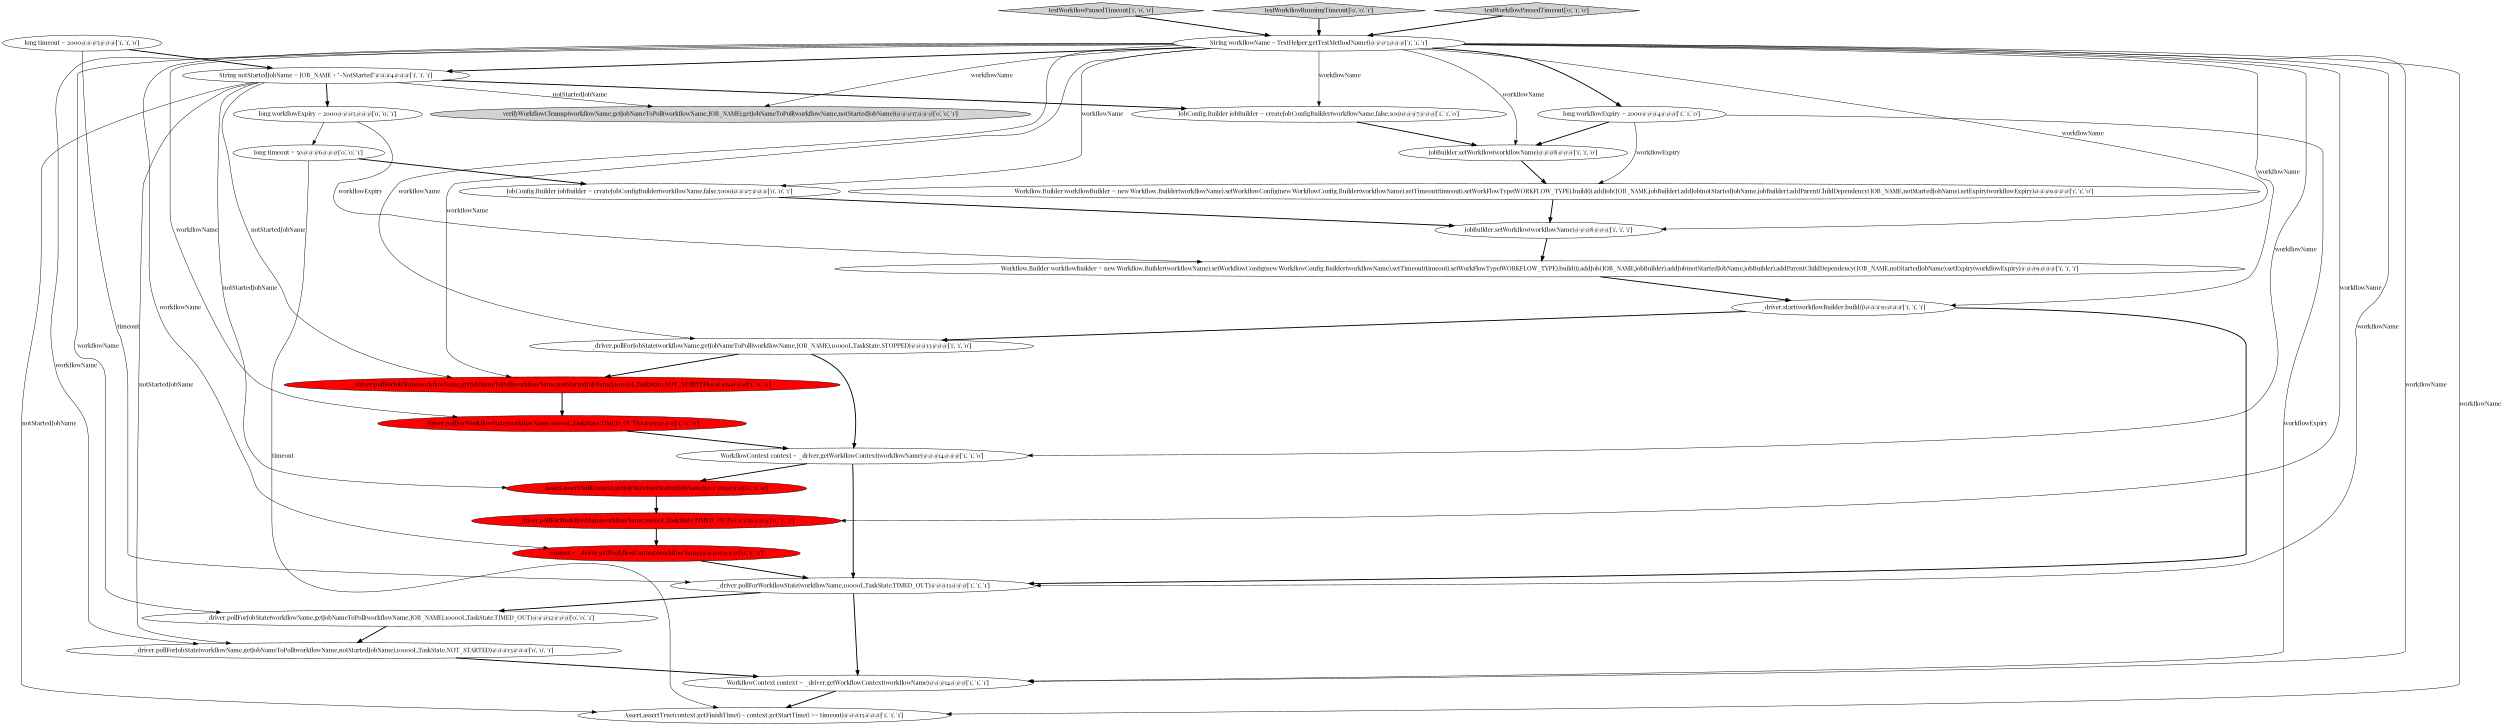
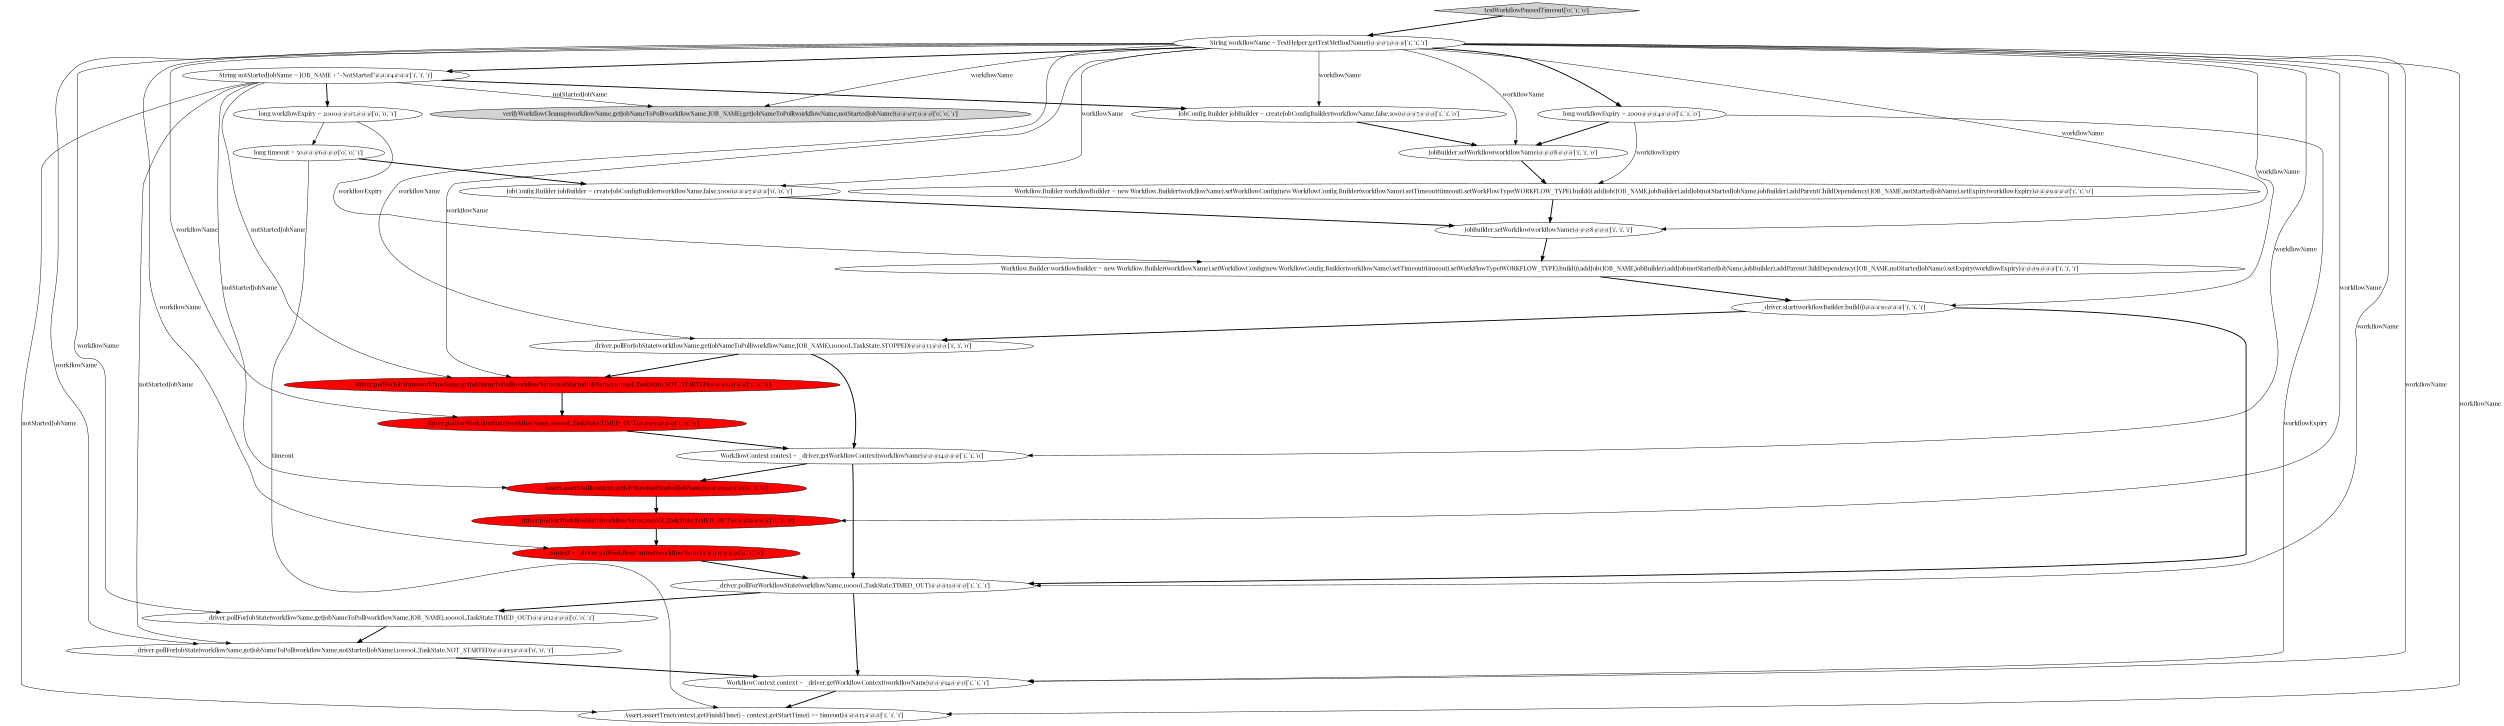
node "testWorkflowPausedTimeout['1', '0', '0']": removed
node "testWorkflowRunningTimeout['0', '0', '1']": removed
node "long timeout = 2000@@@5@@@['1', '1', '0']": removed
